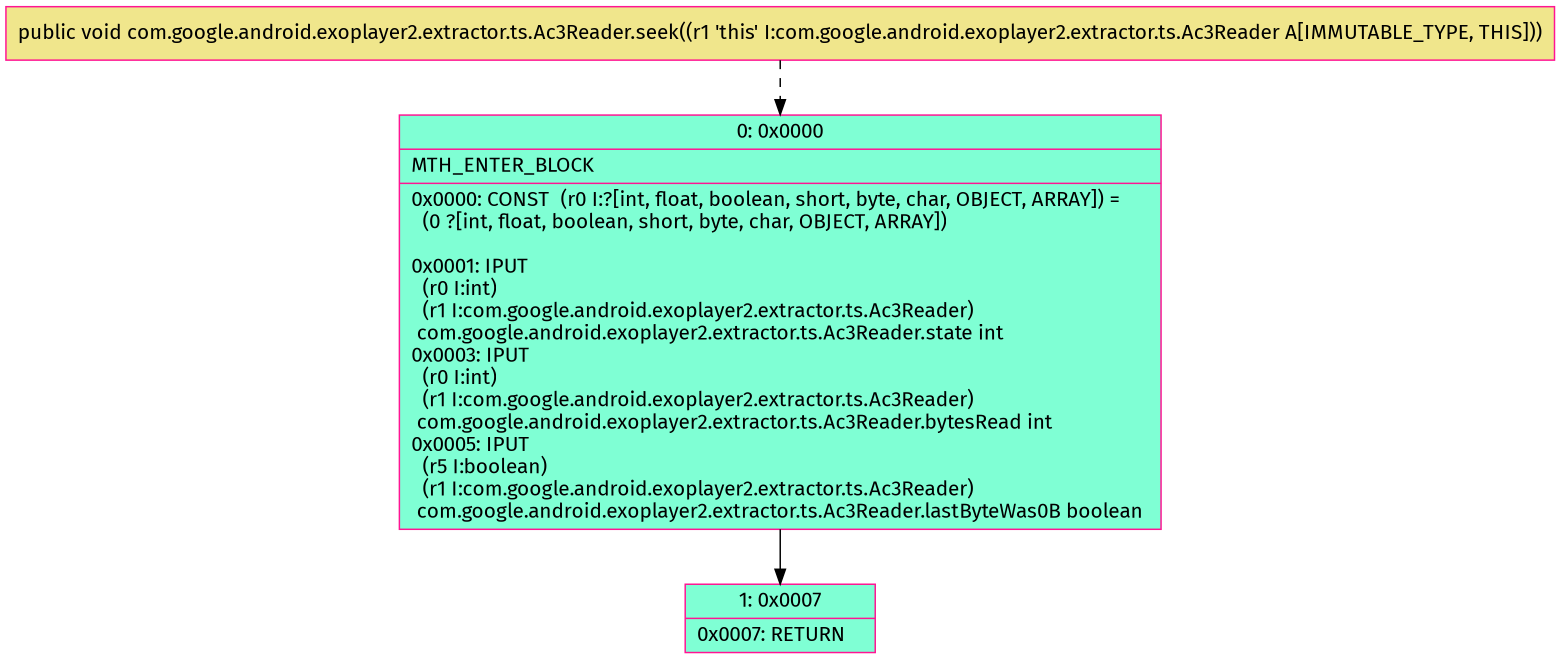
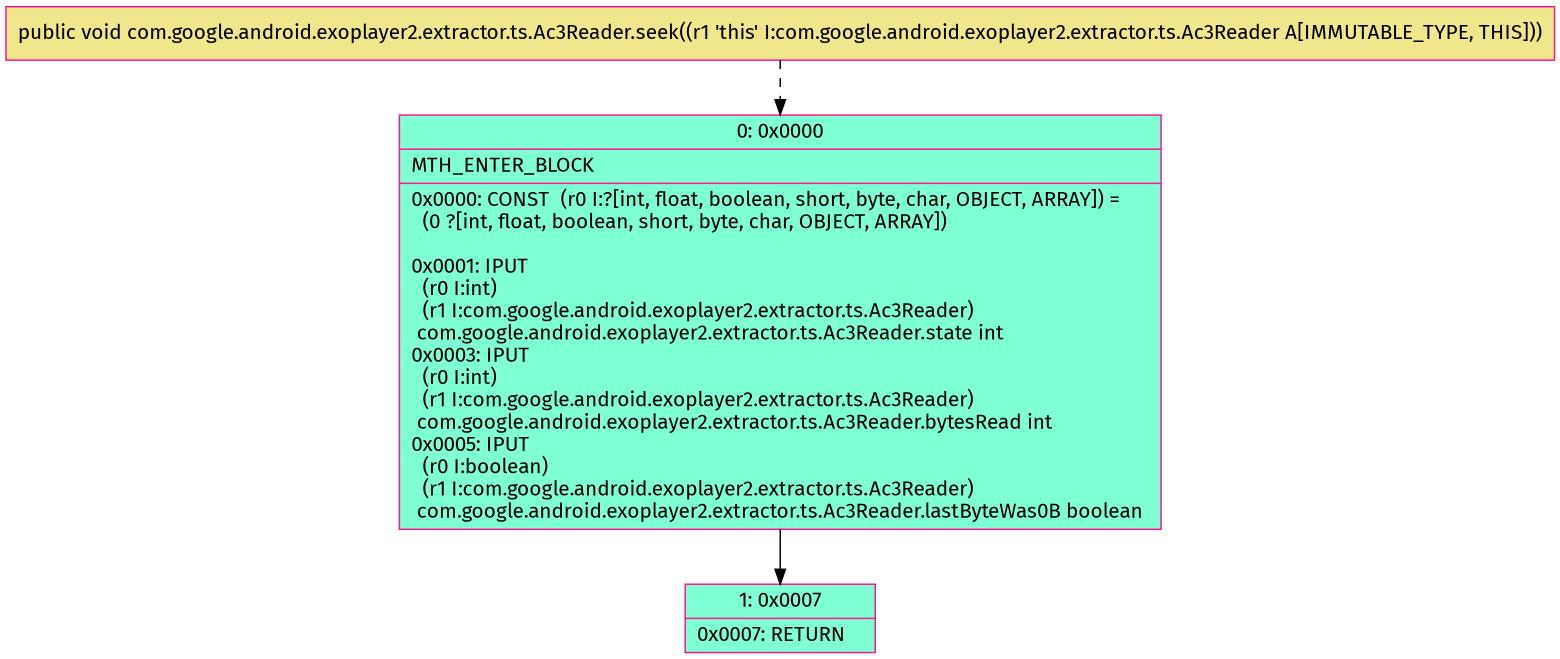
node "0: 0x0000": text "(r5 I:boolean)" -> "(r0 I:boolean)"
